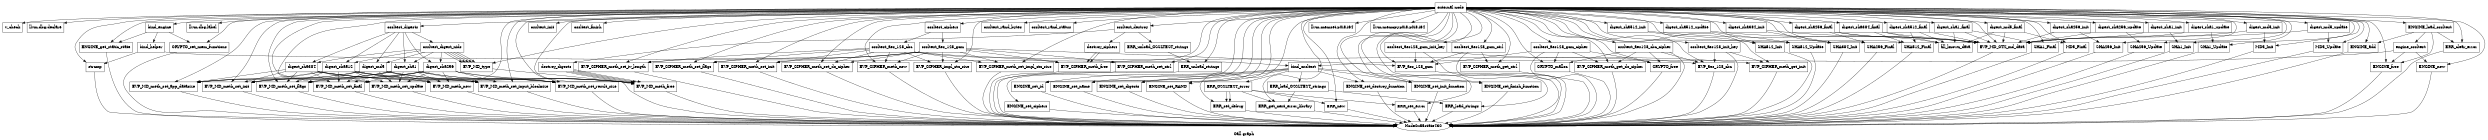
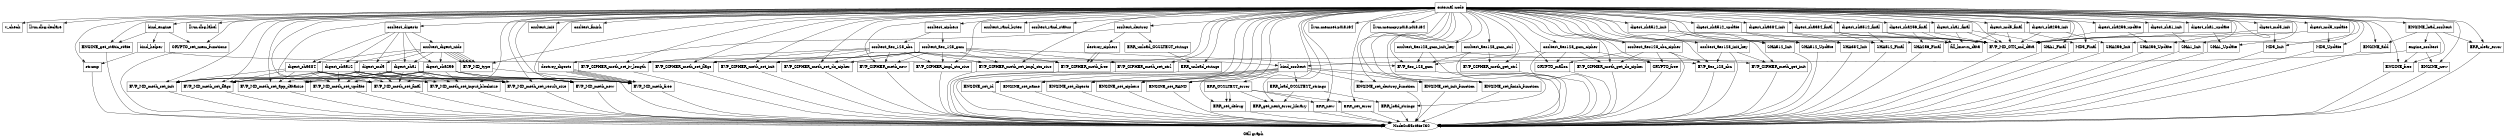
edge "bind_ossltest" -> "ENGINE_set_ciphers": added
